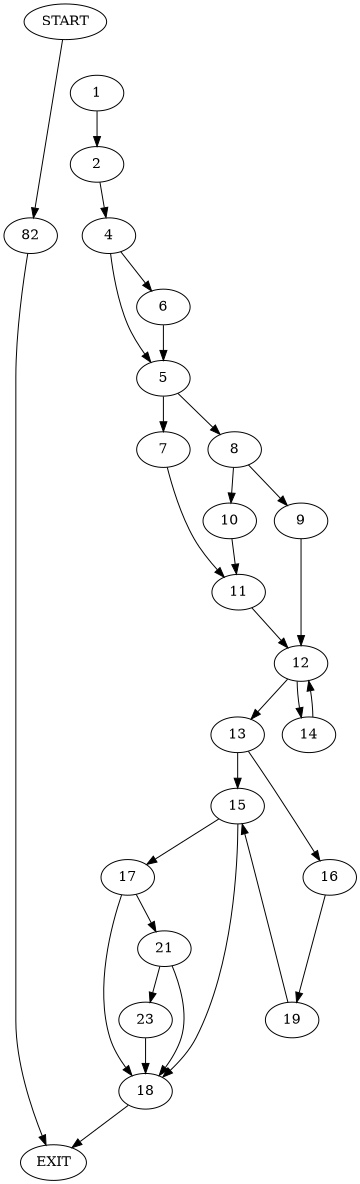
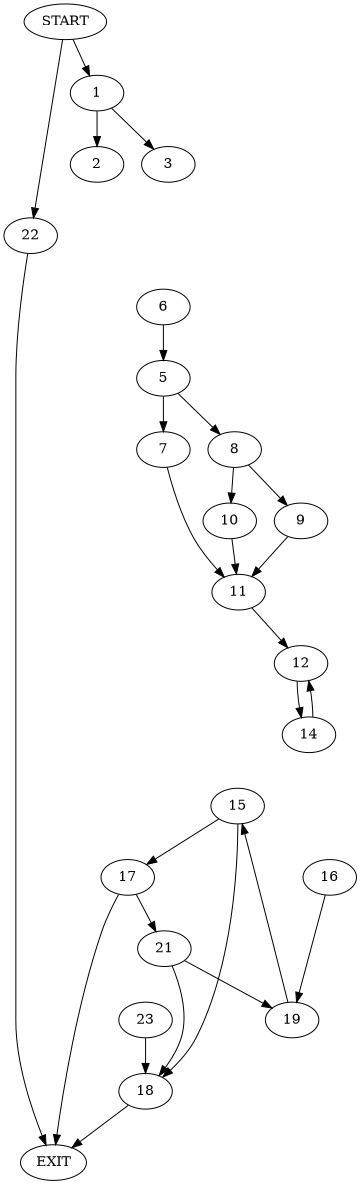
edge "START" -> "1": added
node "3": added
node "82": label "82" -> "22"
node "4": removed
edge "9" -> "12": now "9" -> "11"
node "13": removed
edge "21" -> "23": now "21" -> "19"
edge "17" -> "18": now "17" -> "EXIT"
